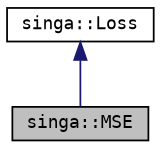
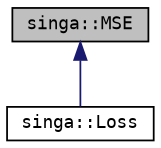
edge "singa::MSE" -> "singa::Loss": reversed
